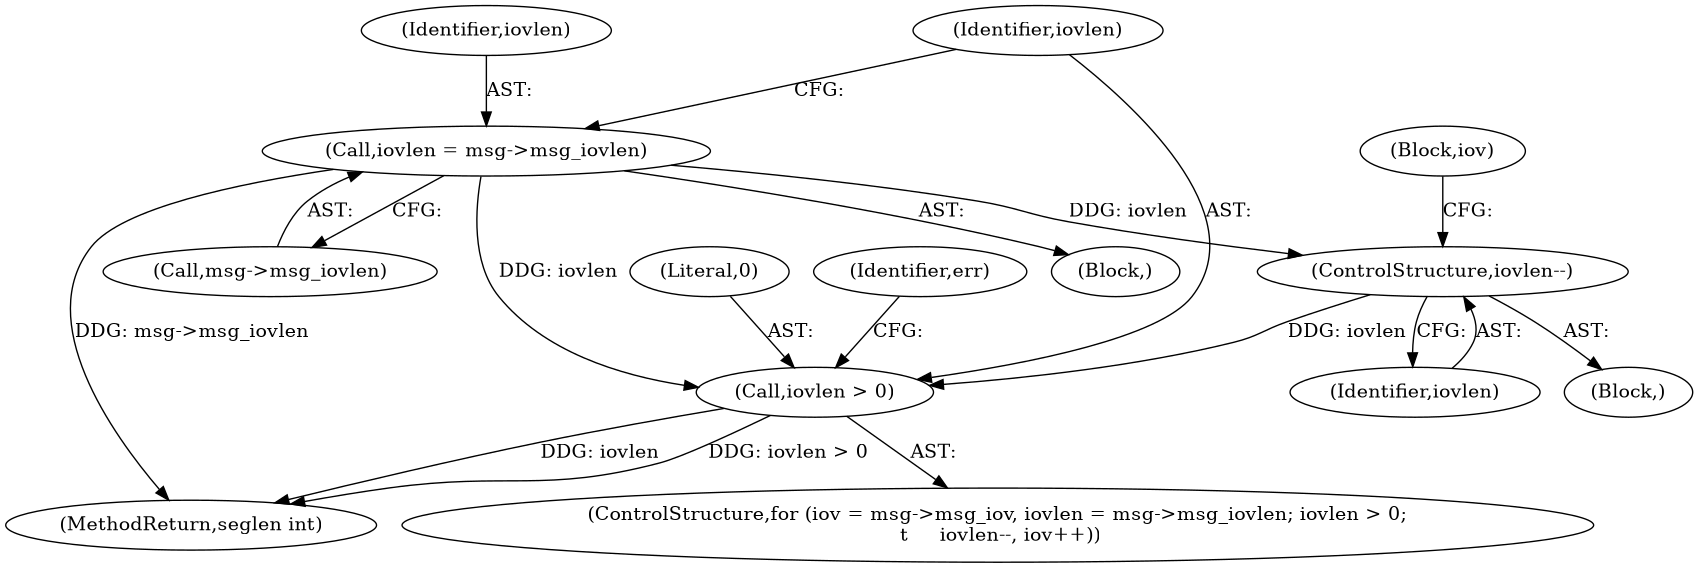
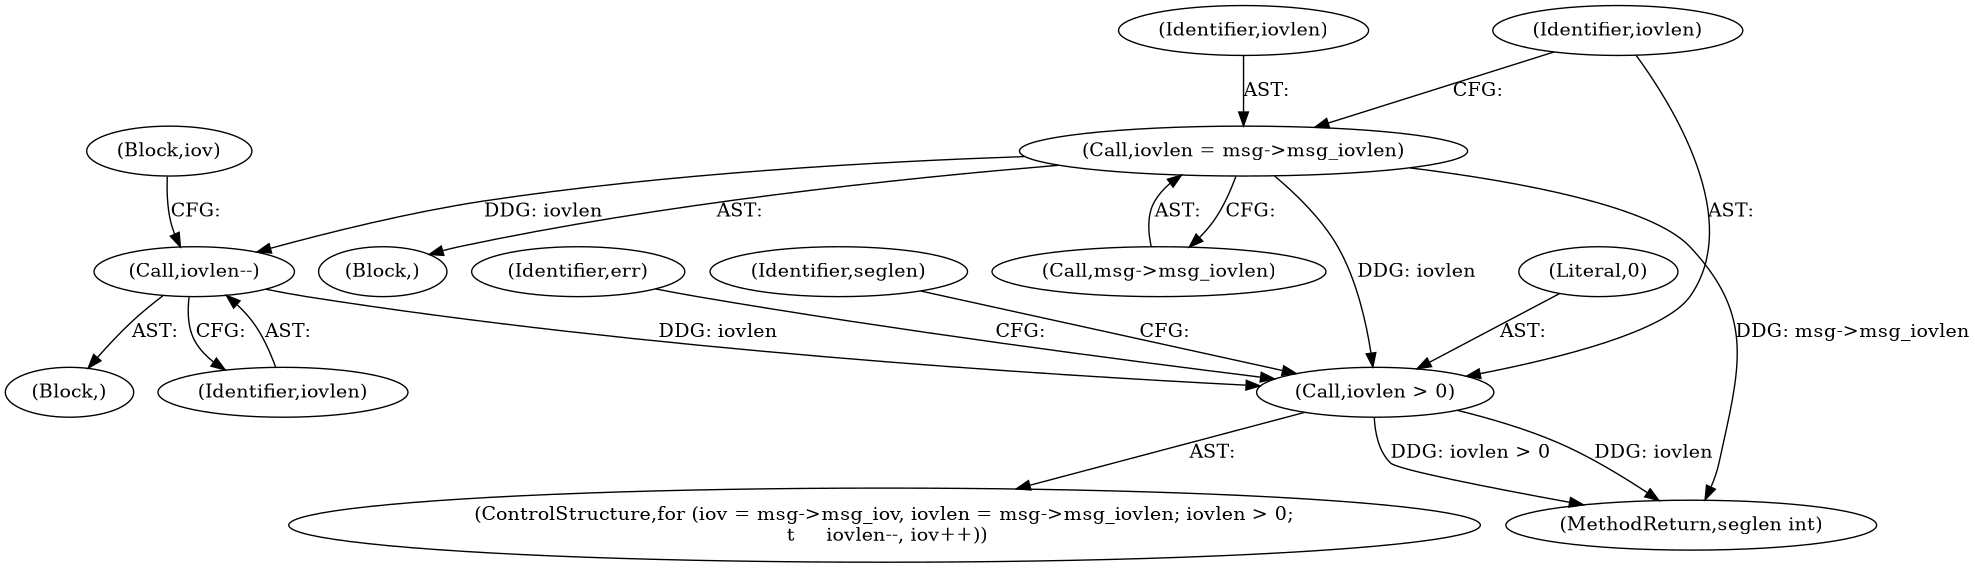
node "(Identifier,seglen)": added
node "(ControlStructure,iovlen--)": label "(ControlStructure,iovlen--)" -> "(Call,iovlen--)"
